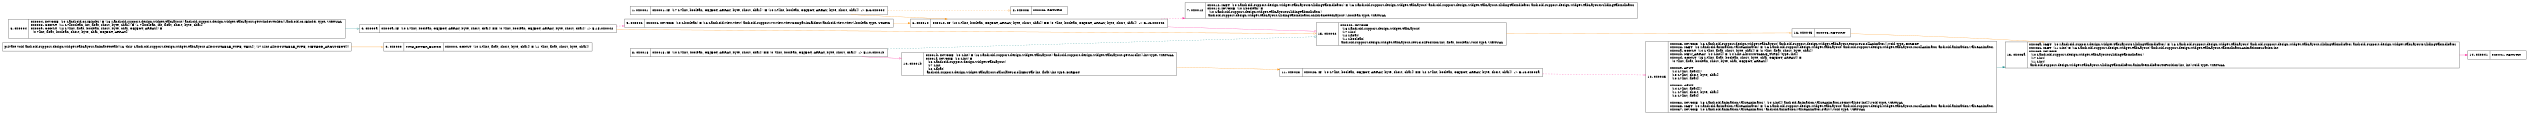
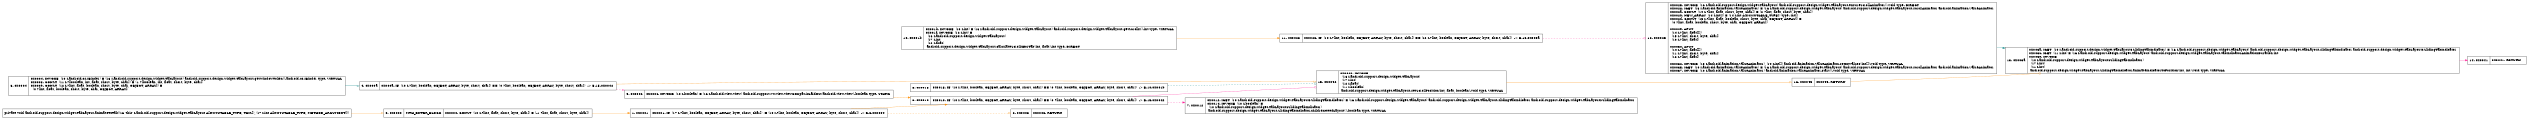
edge "8: 0x0018" -> "10: 0x001b": removed
edge "0: 0x0000" -> "1: 0x0001": added
